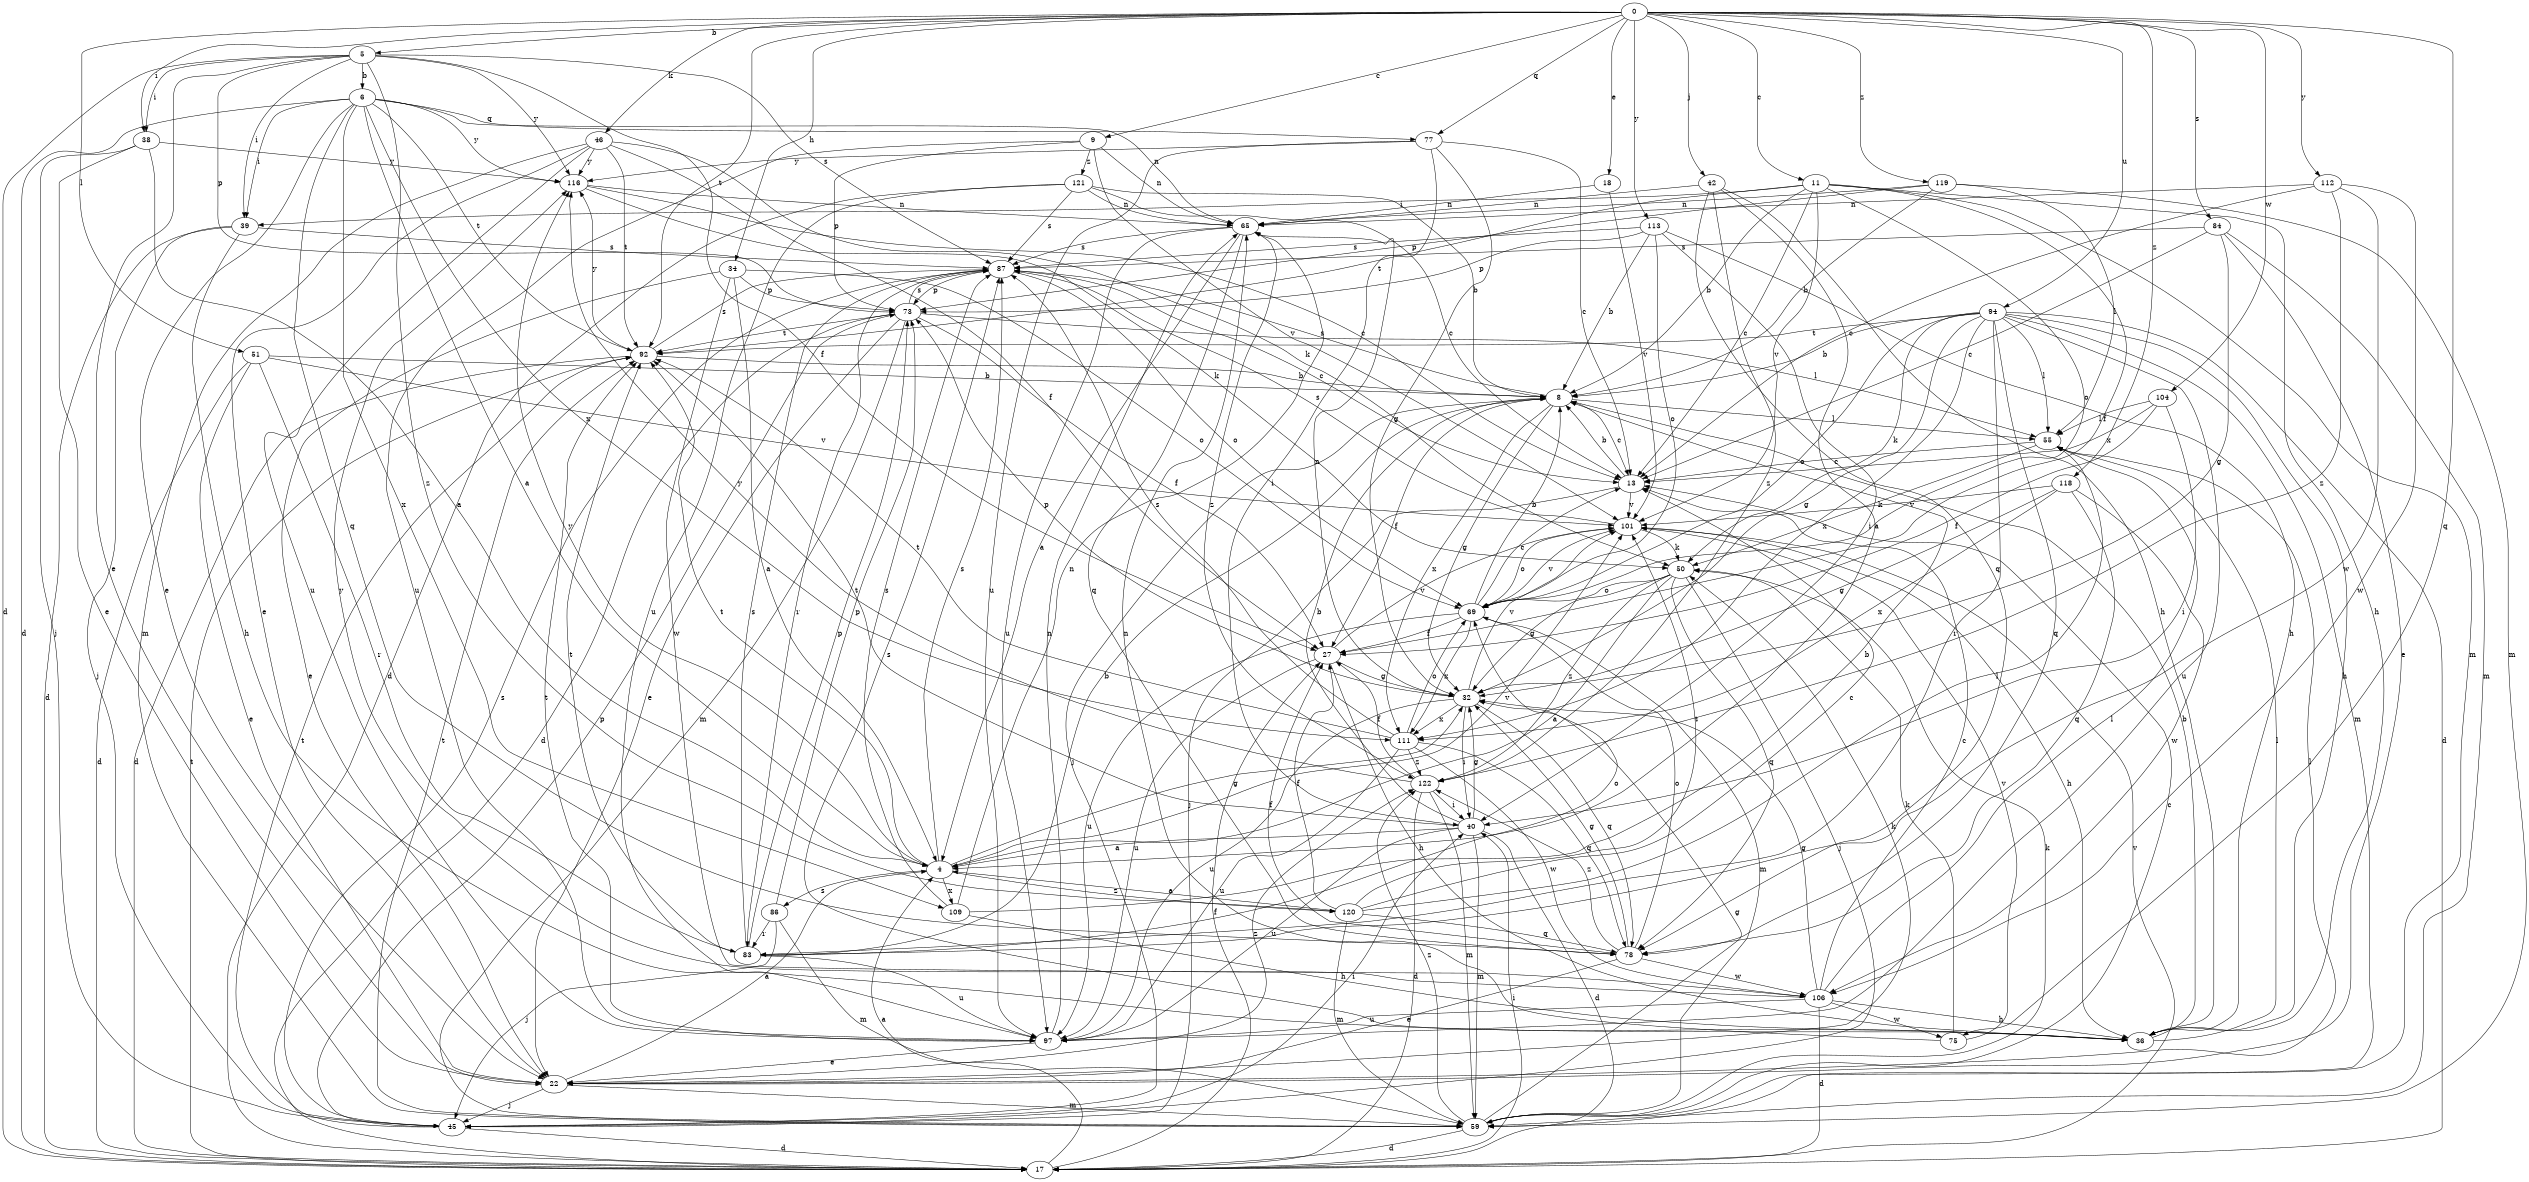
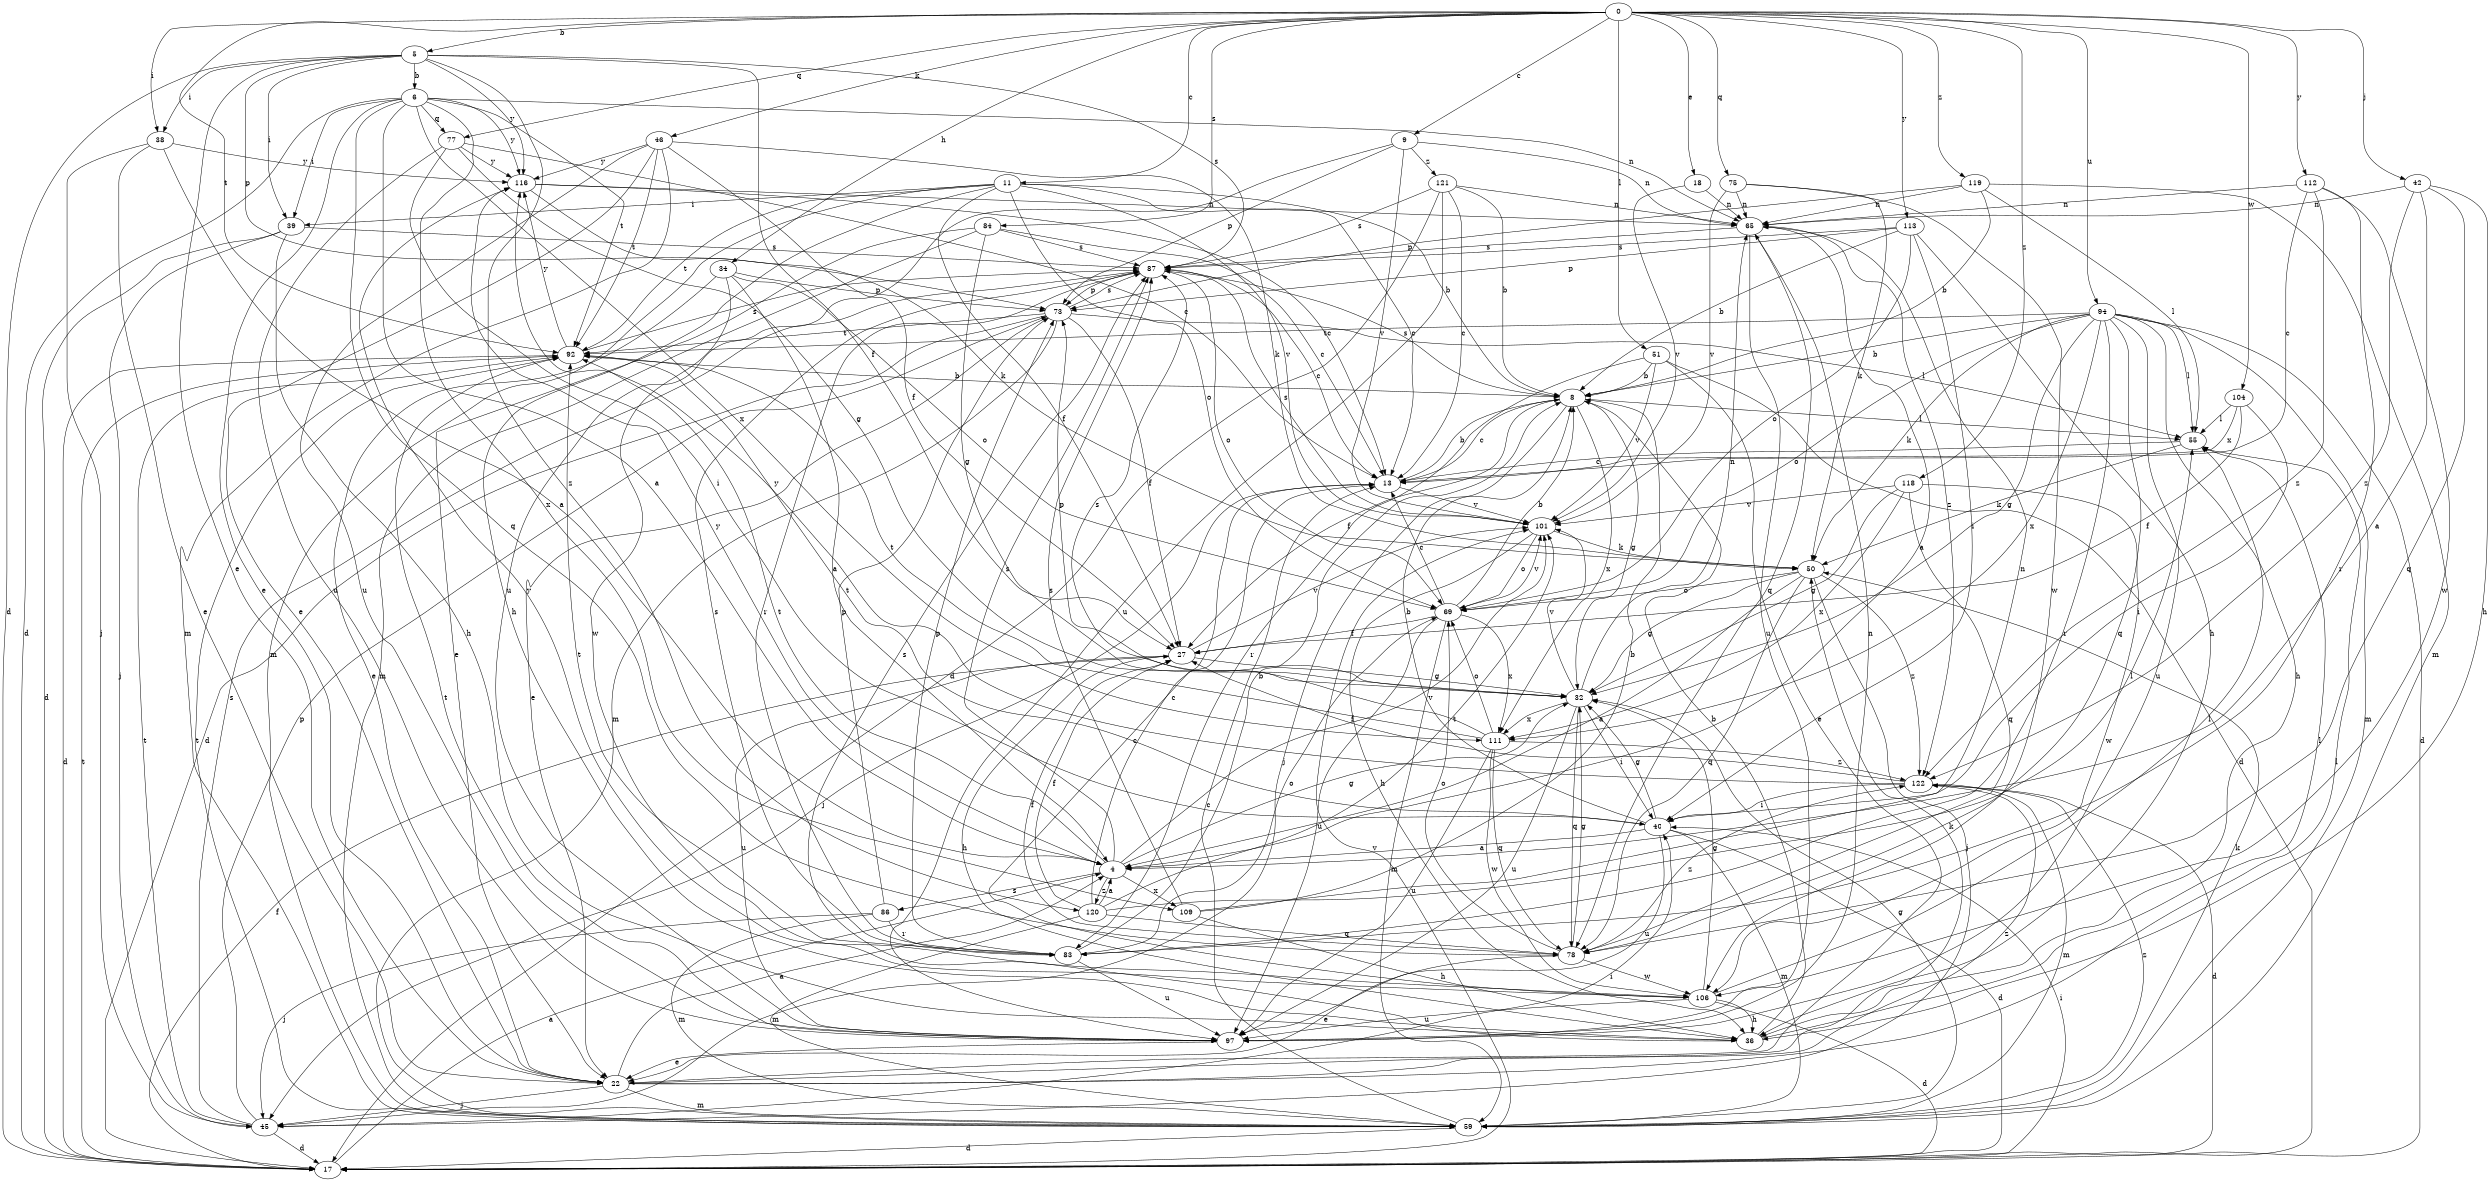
edge "112" -> "83": label "w" -> "r"
edge "106" -> "75": reversed
